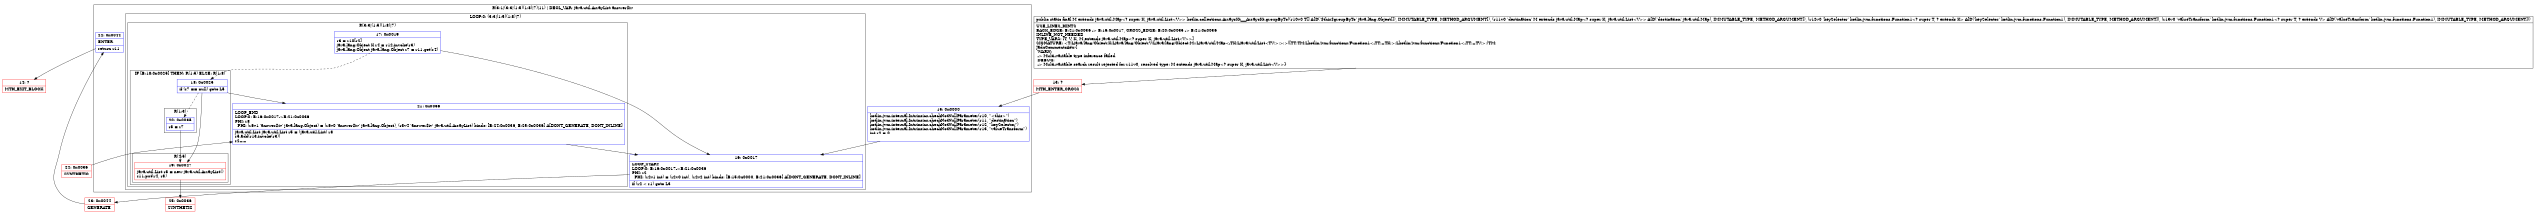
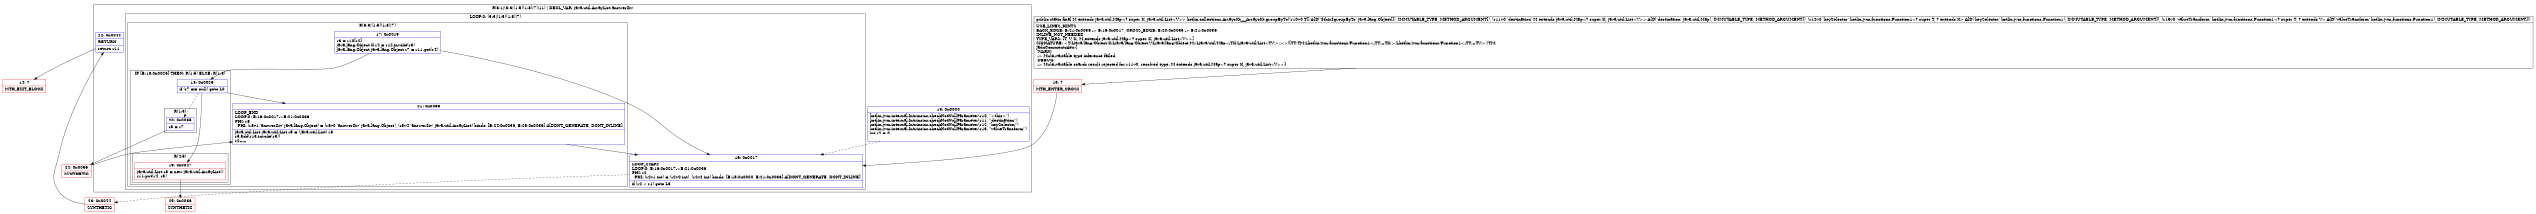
node "22: 0x0044": text "ENTER" -> "RETURN"
edge "17: 0x0019" -> "18: 0x0025": style dashed -> solid
node "18: 0x0025": text "if (r7 == null) goto L5" -> "if (r7 == null) goto L0"
edge "13: ?" -> "15: 0x0000": now "13: ?" -> "16: 0x0017"
edge "20: 0x0035" -> "19: 0x0027": now "20: 0x0035" -> "24: 0x0036"
edge "15: 0x0000" -> "16: 0x0017": style solid -> dashed
edge "16: 0x0017" -> "23: 0x0044": style solid -> dashed
node "23: 0x0044": text "GENERATE" -> "SYNTHETIC"
